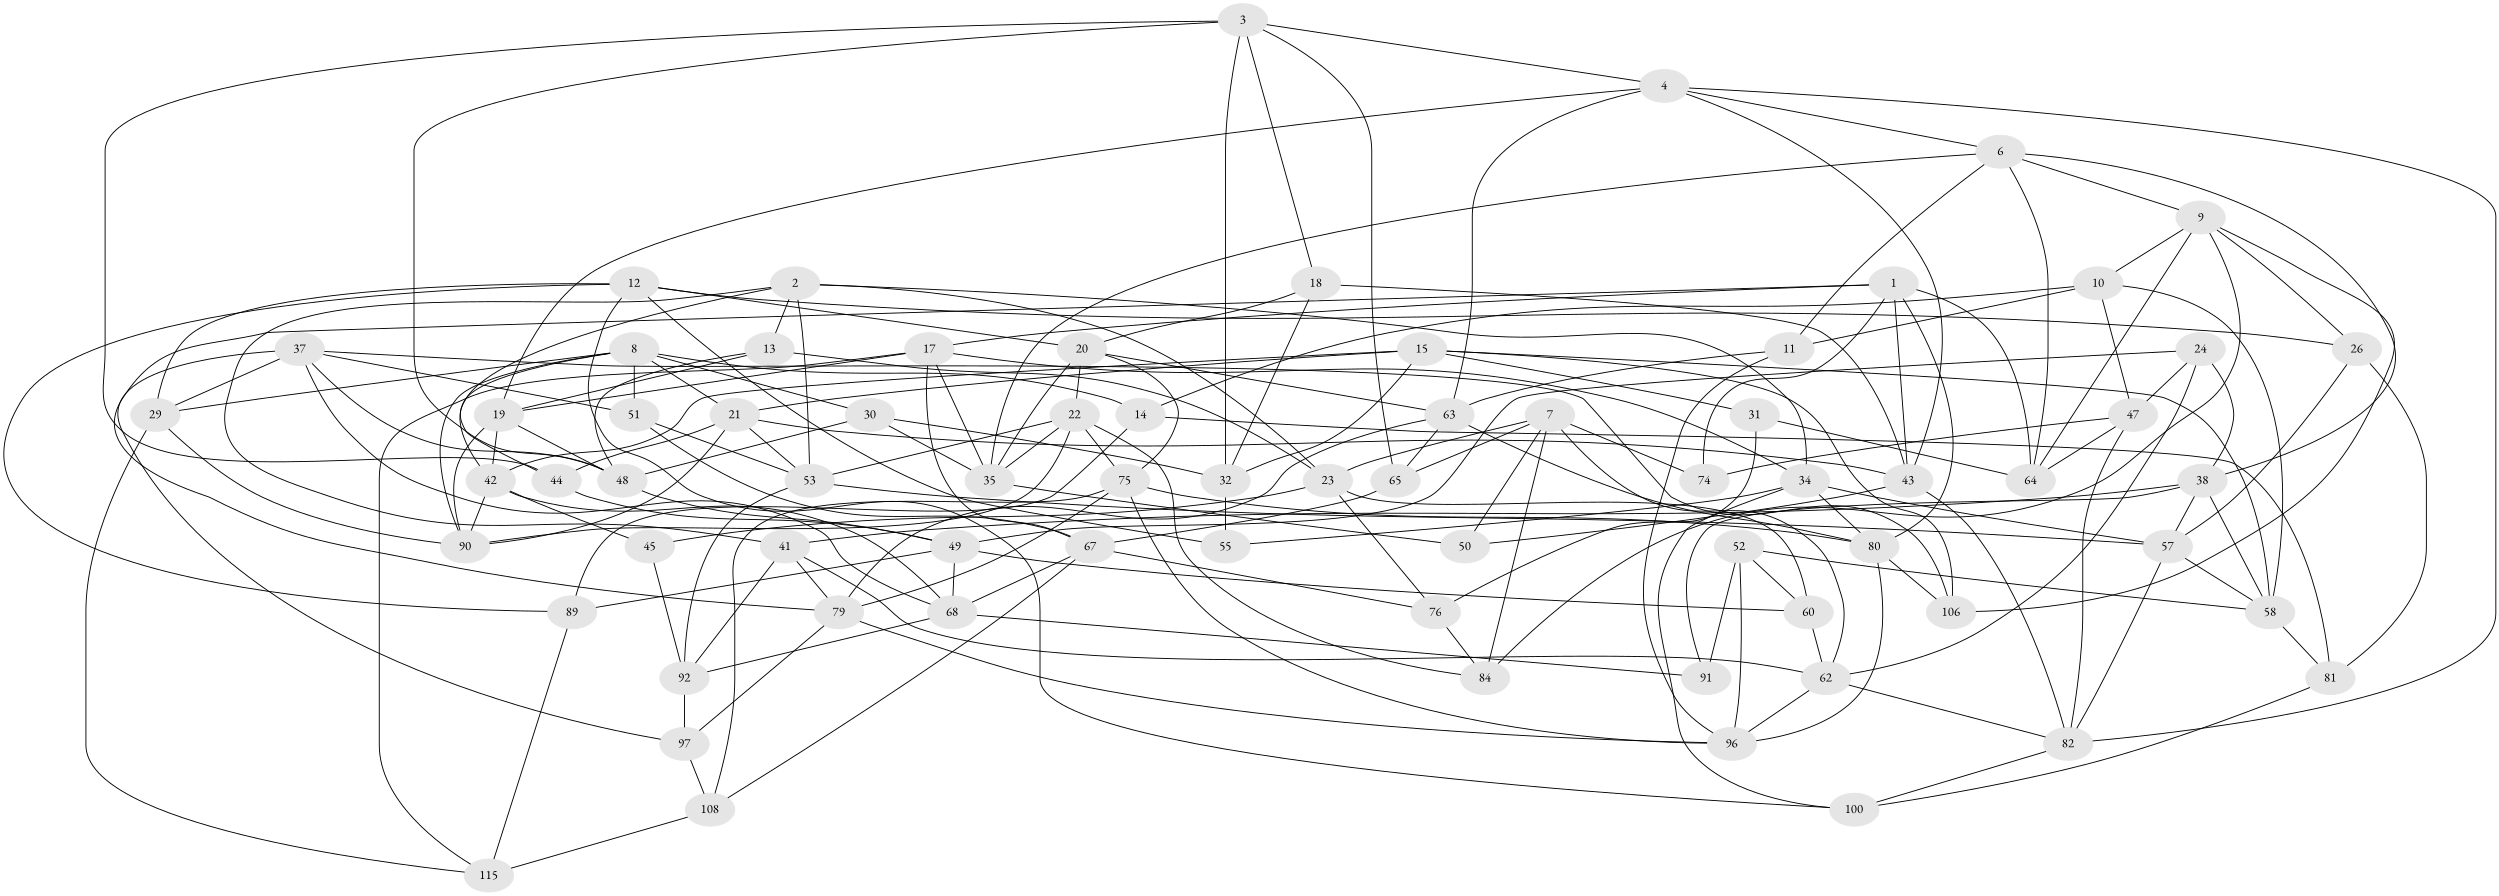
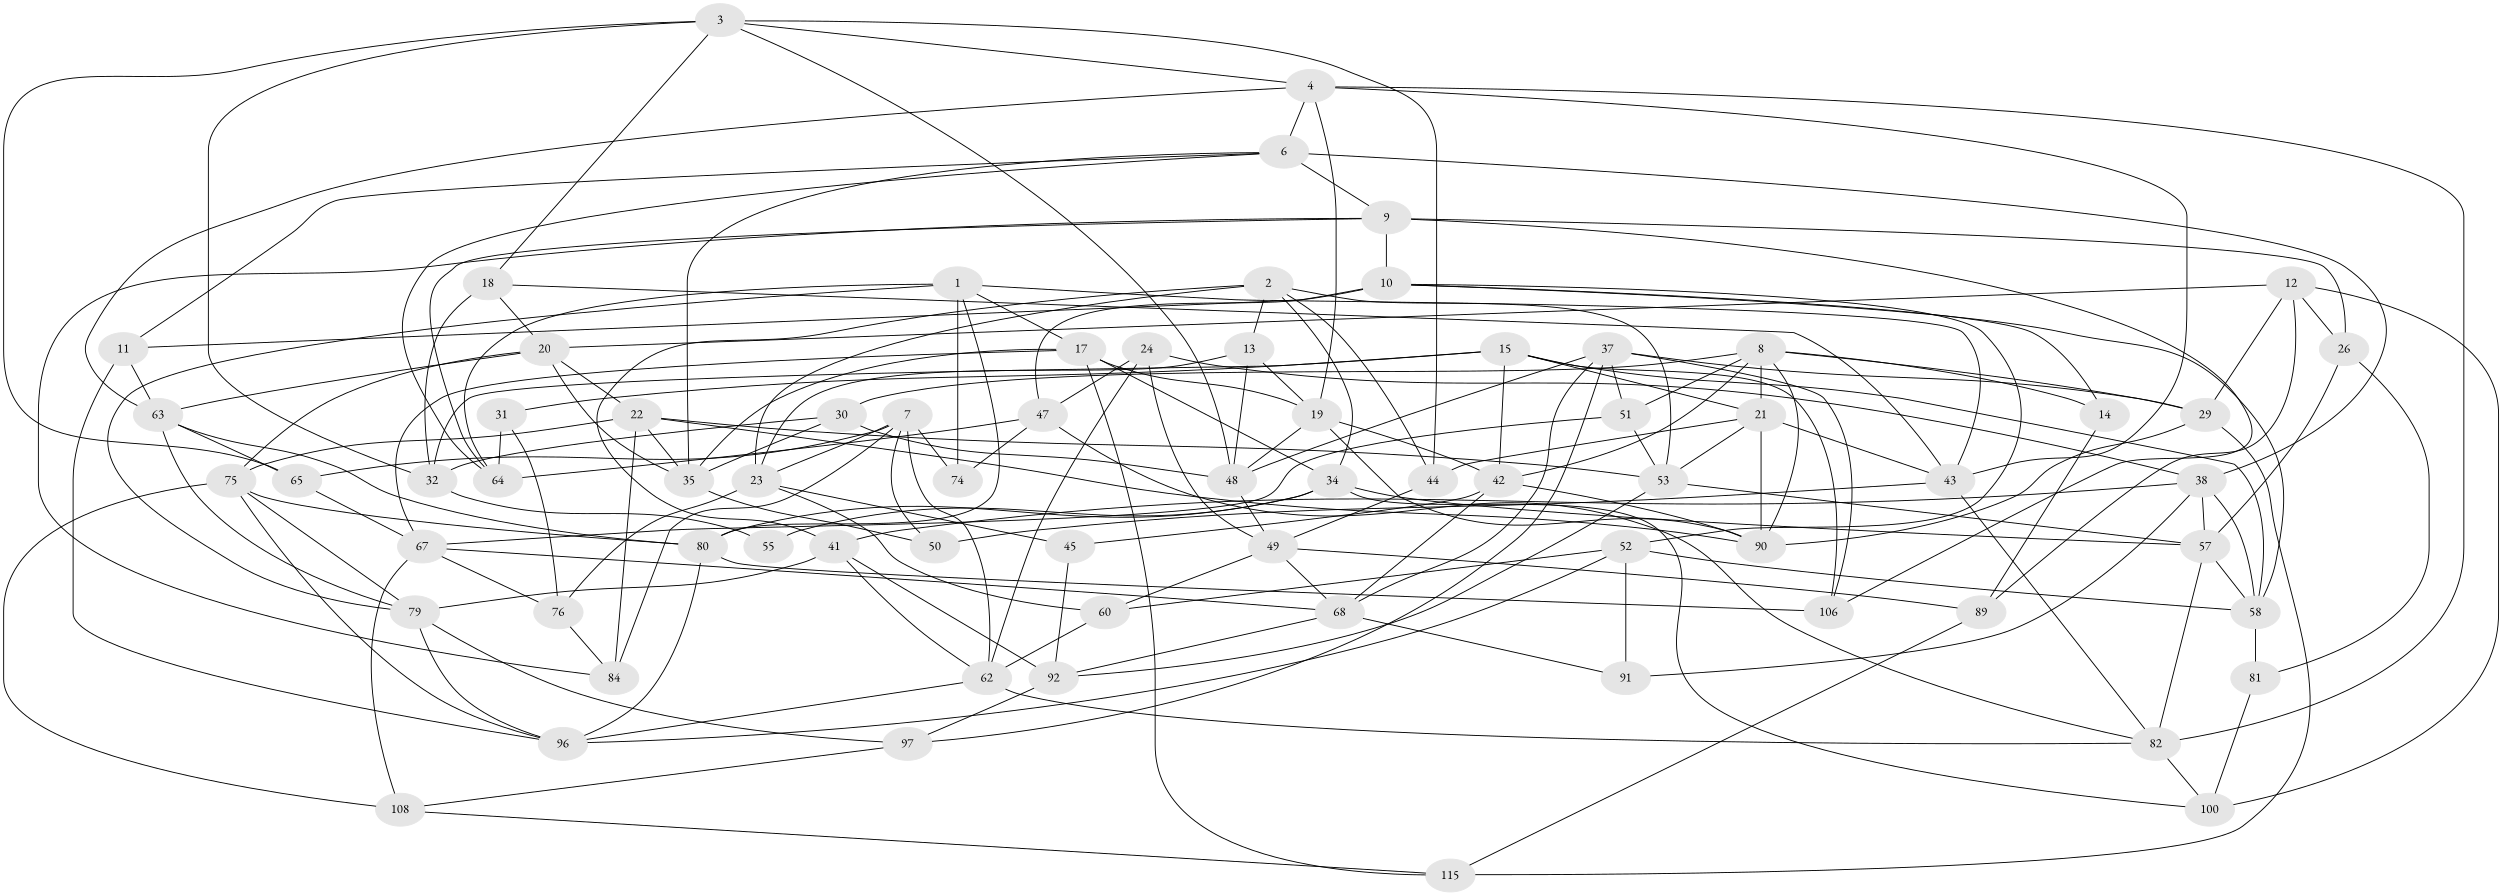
edge "10" -- "52": added
edge "14" -- "81": removed
edge "12" -- "55": removed
